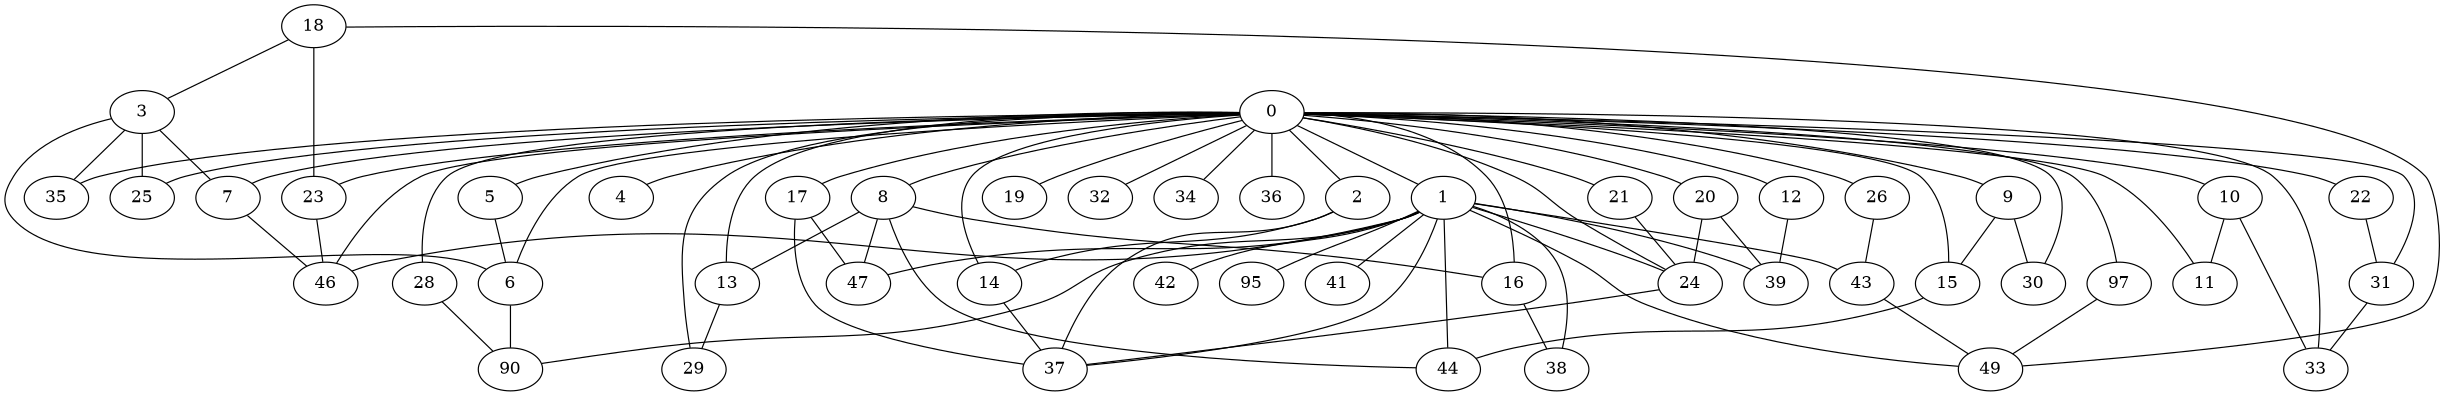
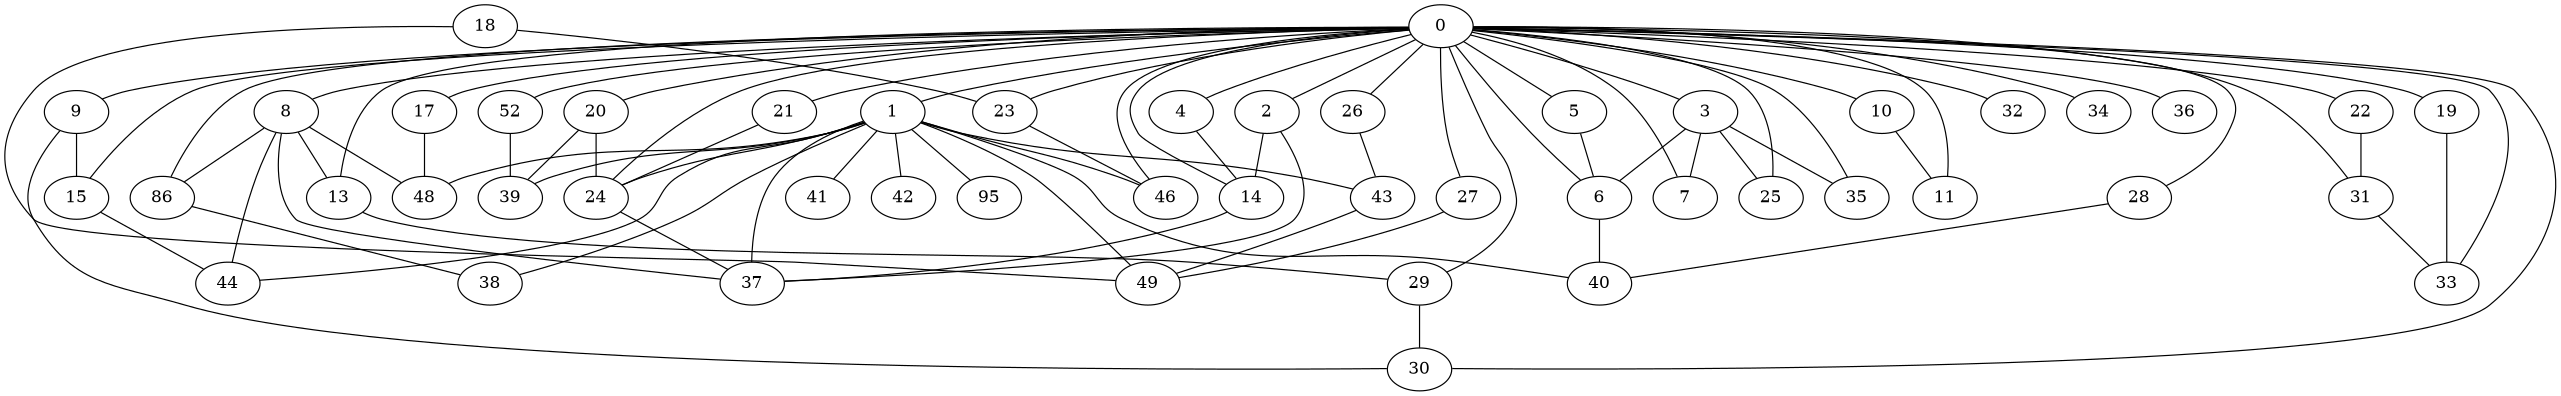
edge "18" -- "3": now "0" -- "3"
edge "4" -- "14": added
node "12": label "12" -> "52"
edge "7" -- "46": removed
edge "10" -- "33": now "19" -- "33"
node "47": label "47" -> "48"
node "16": label "16" -> "86"
node "97": label "97" -> "27"
edge "17" -- "37": now "8" -- "37"
edge "29" -- "30": added
node "90": label "90" -> "40"
